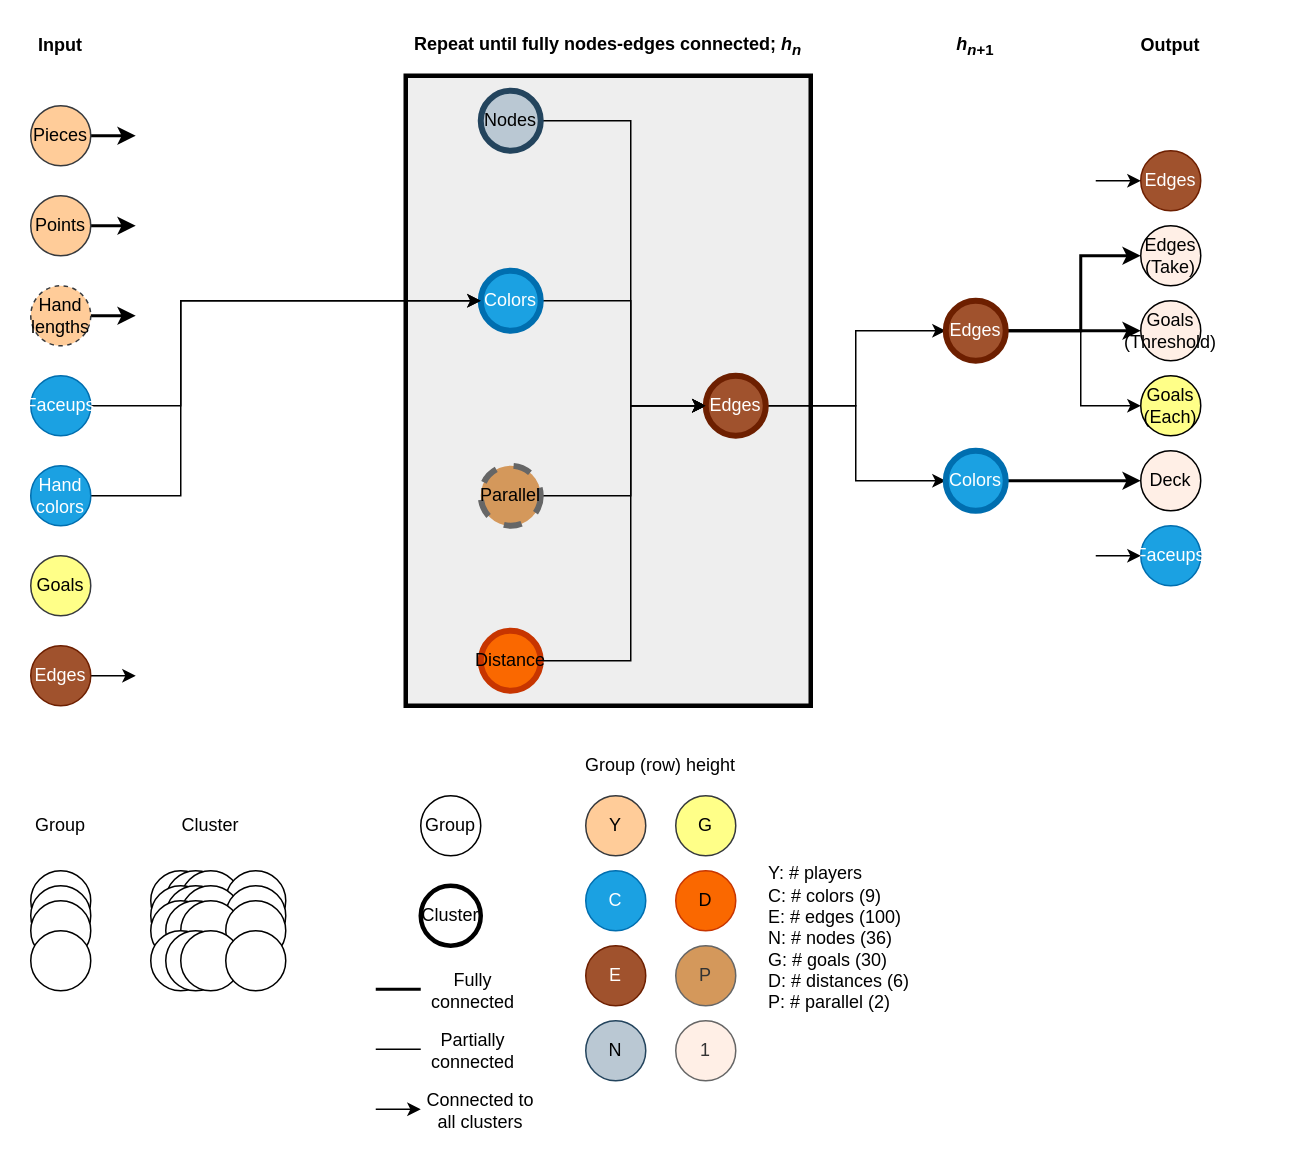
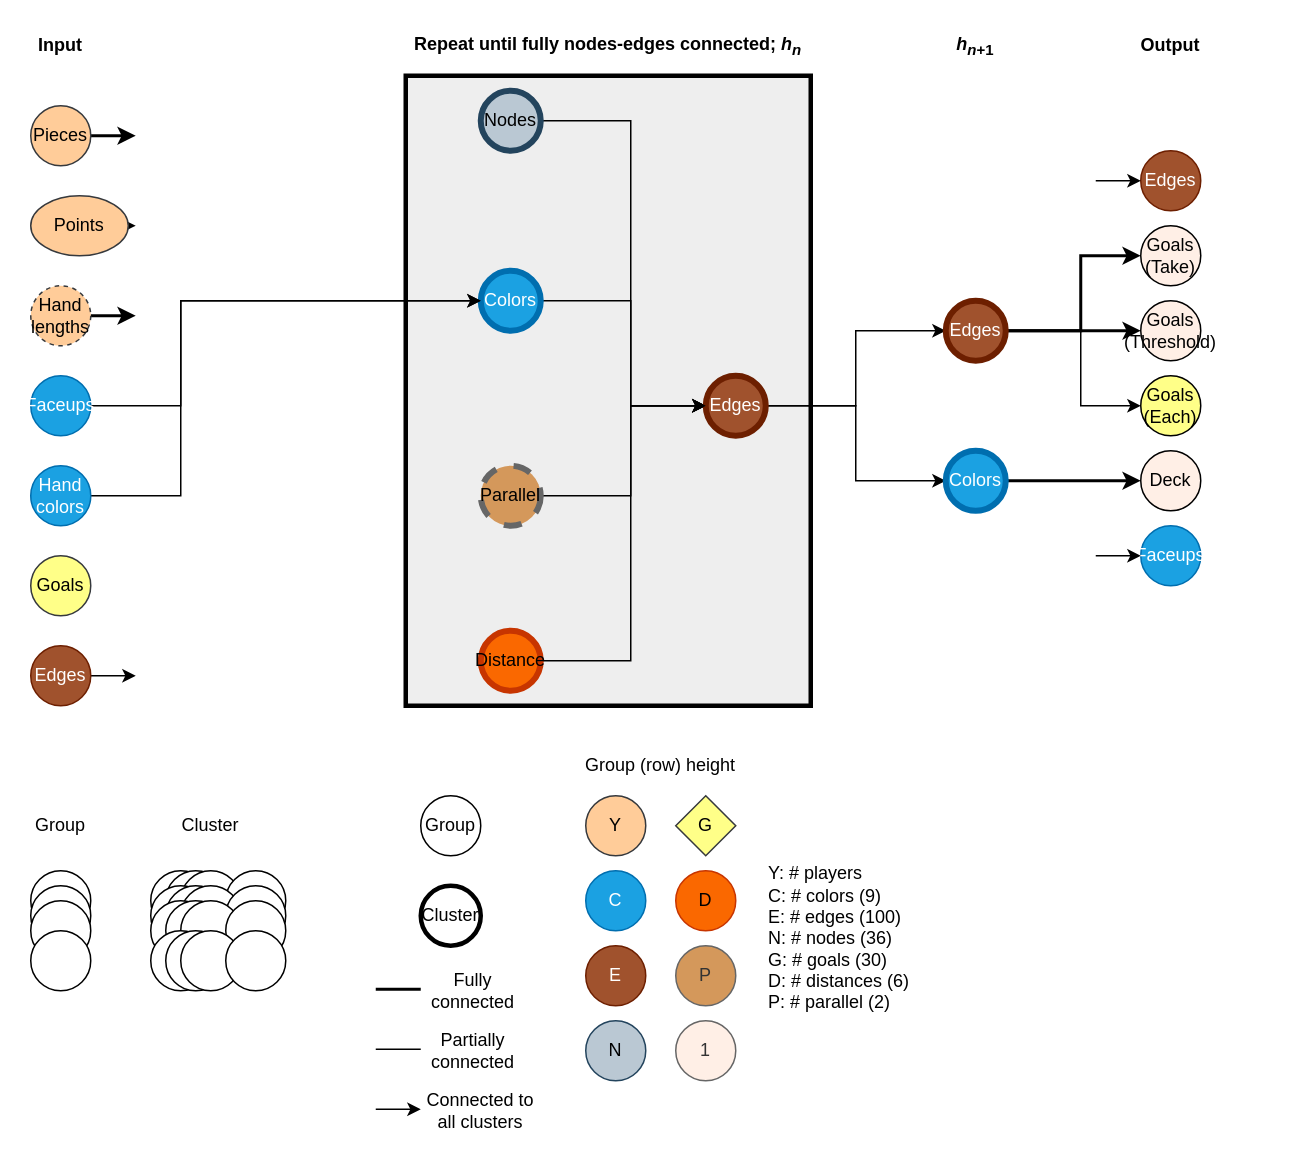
node "Points": size 60x60 -> 98x60
node "Edges (Take)": label "Edges (Take)" -> "Goals (Take)"
node "G": shape ellipse -> diamond
